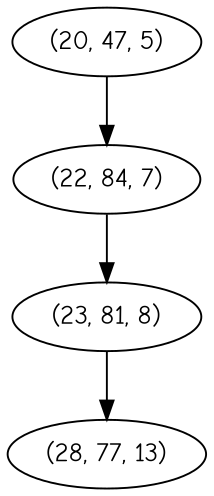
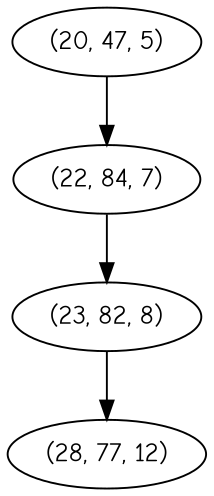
node "(23, 81, 8)": label "(23, 81, 8)" -> "(23, 82, 8)"
node "(28, 77, 13)": label "(28, 77, 13)" -> "(28, 77, 12)"
